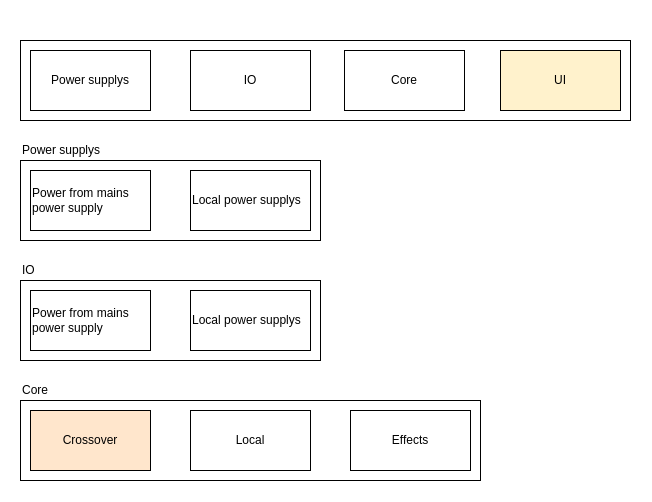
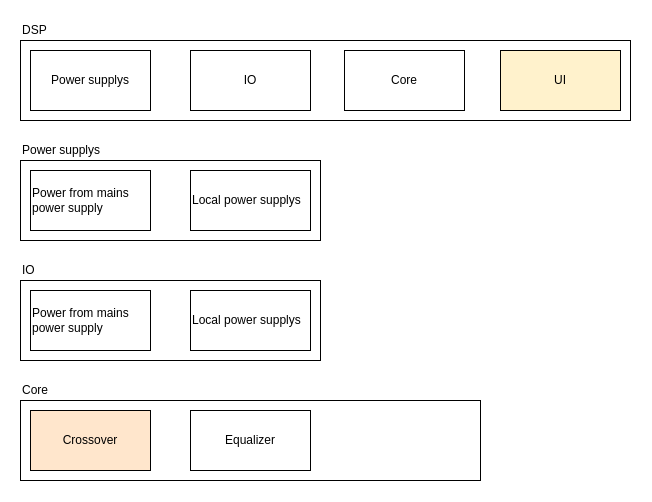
node "DSP": added
node "Local": label "Local" -> "Equalizer"
node "Effects": removed
